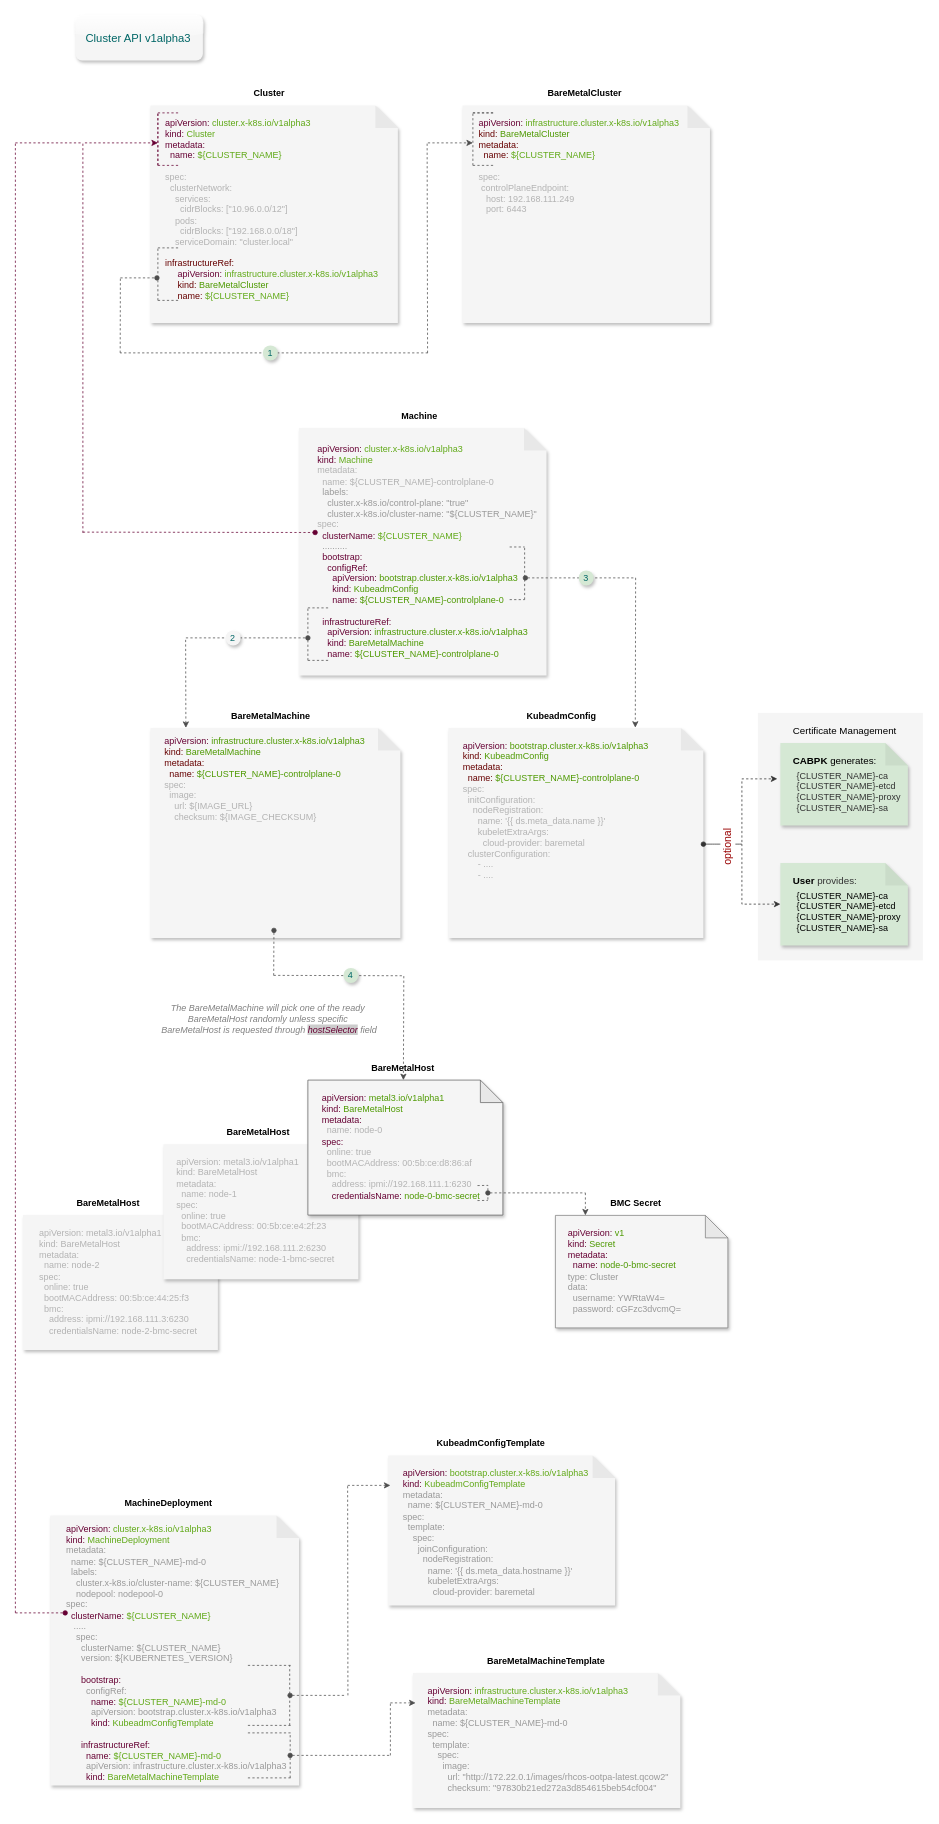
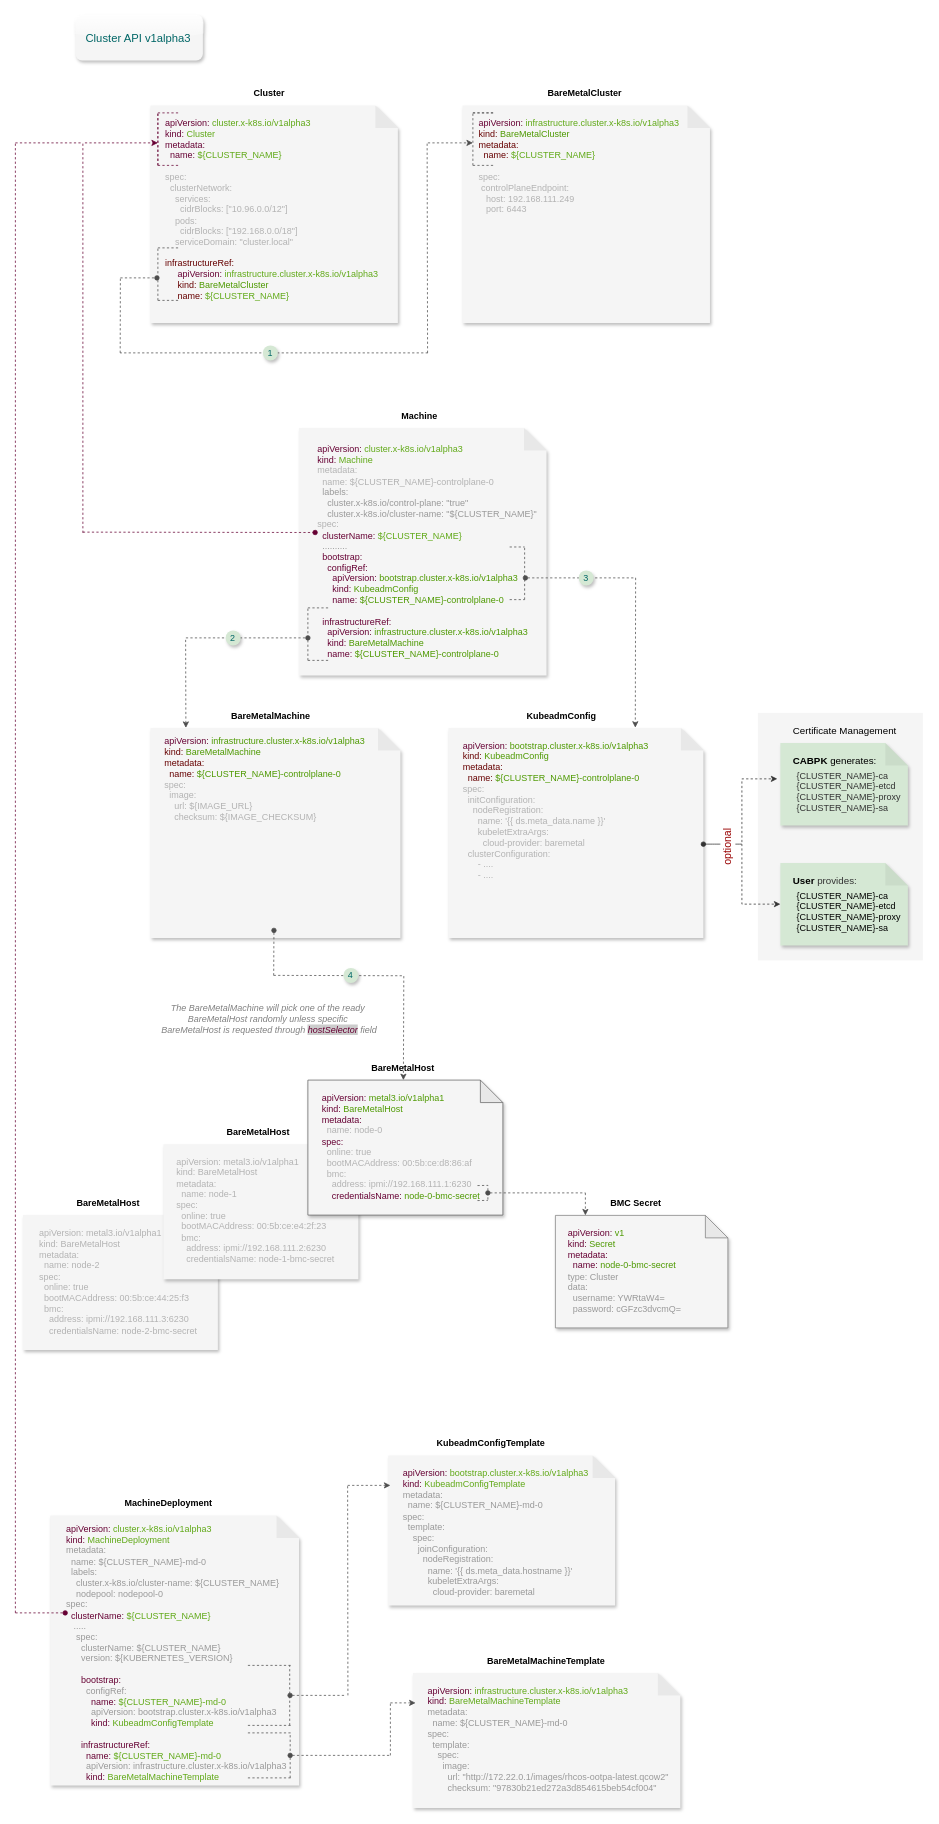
node "2": fillcolor #f5f5f5 -> #d5e8d4
